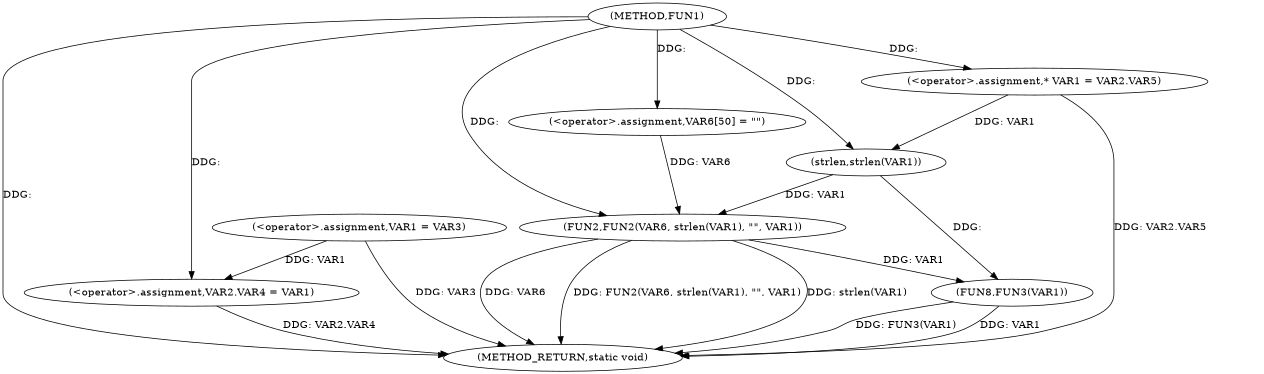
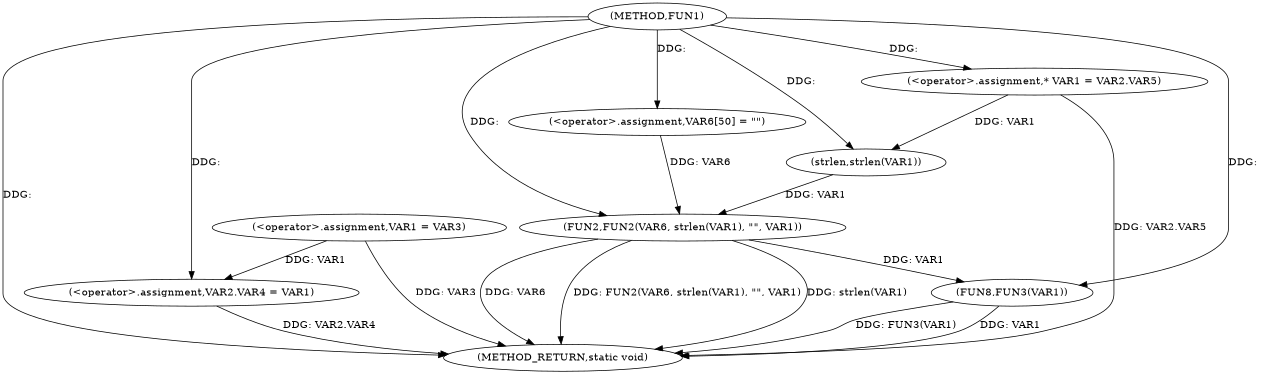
edge "(strlen,strlen(VAR1))" -> "(FUN8,FUN3(VAR1))": now "(METHOD,FUN1)" -> "(FUN8,FUN3(VAR1))"
